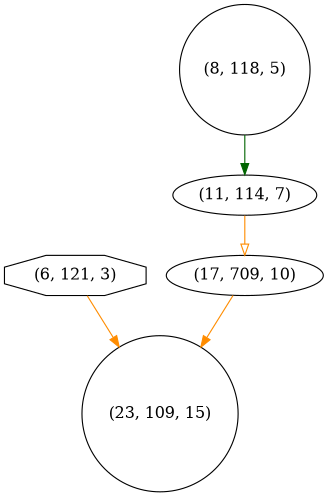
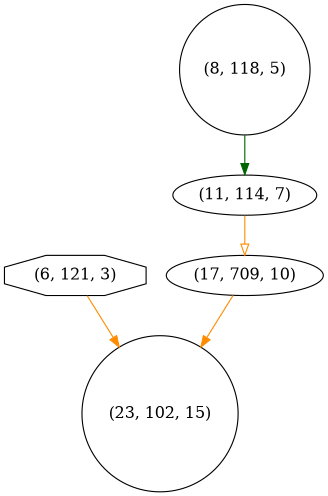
node "(23, 109, 15)": label "(23, 109, 15)" -> "(23, 102, 15)"
